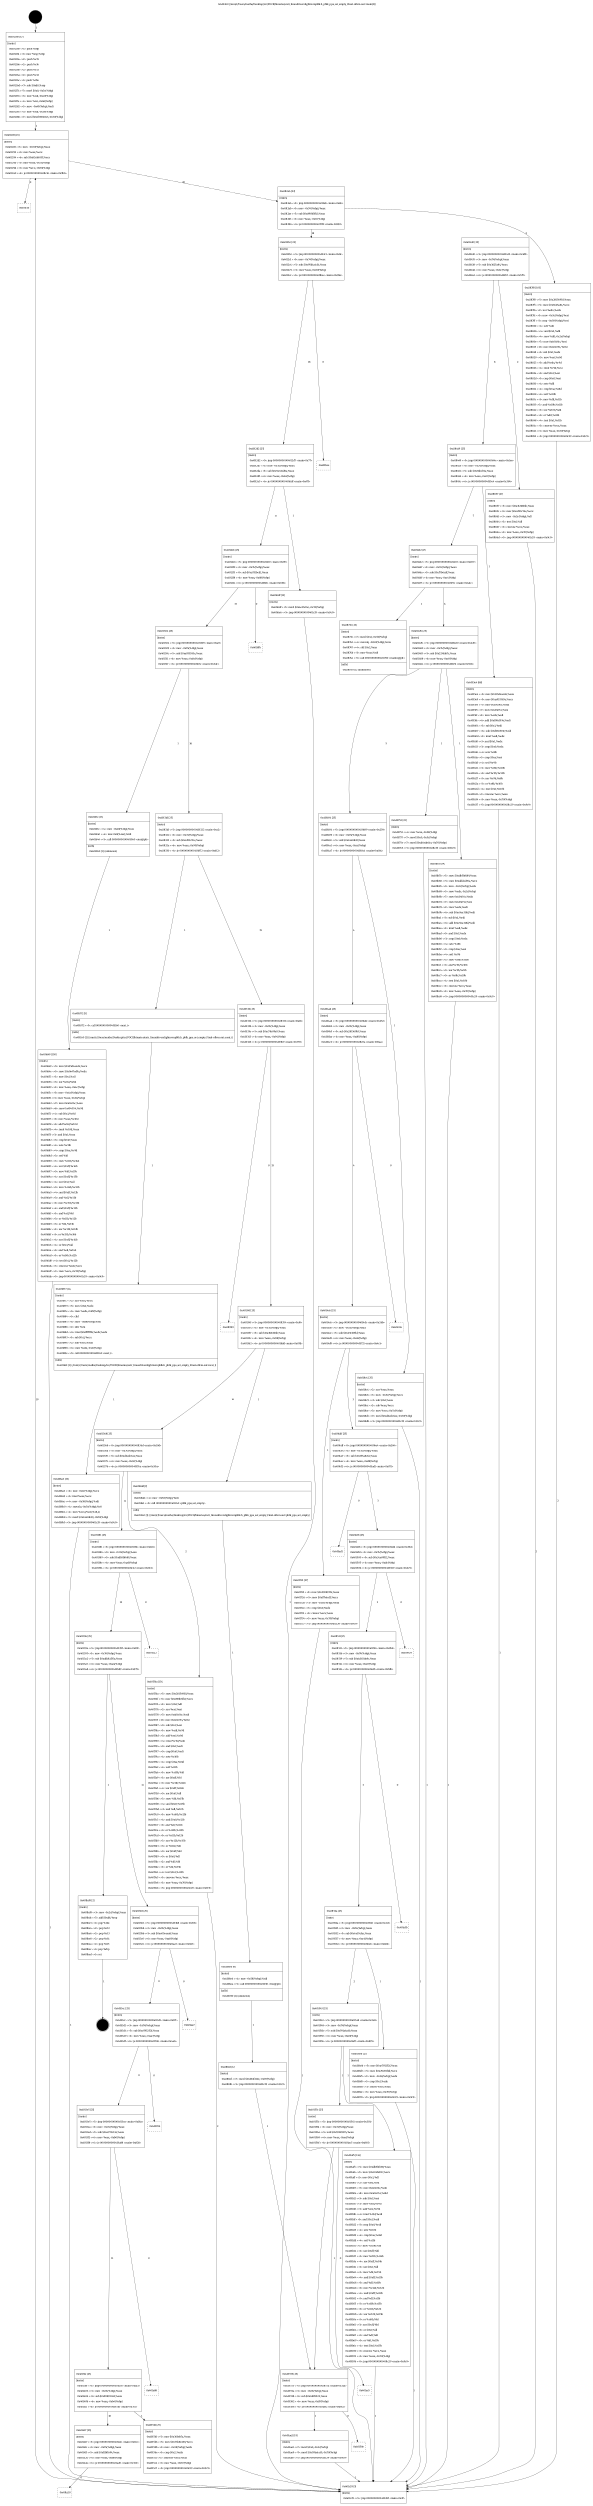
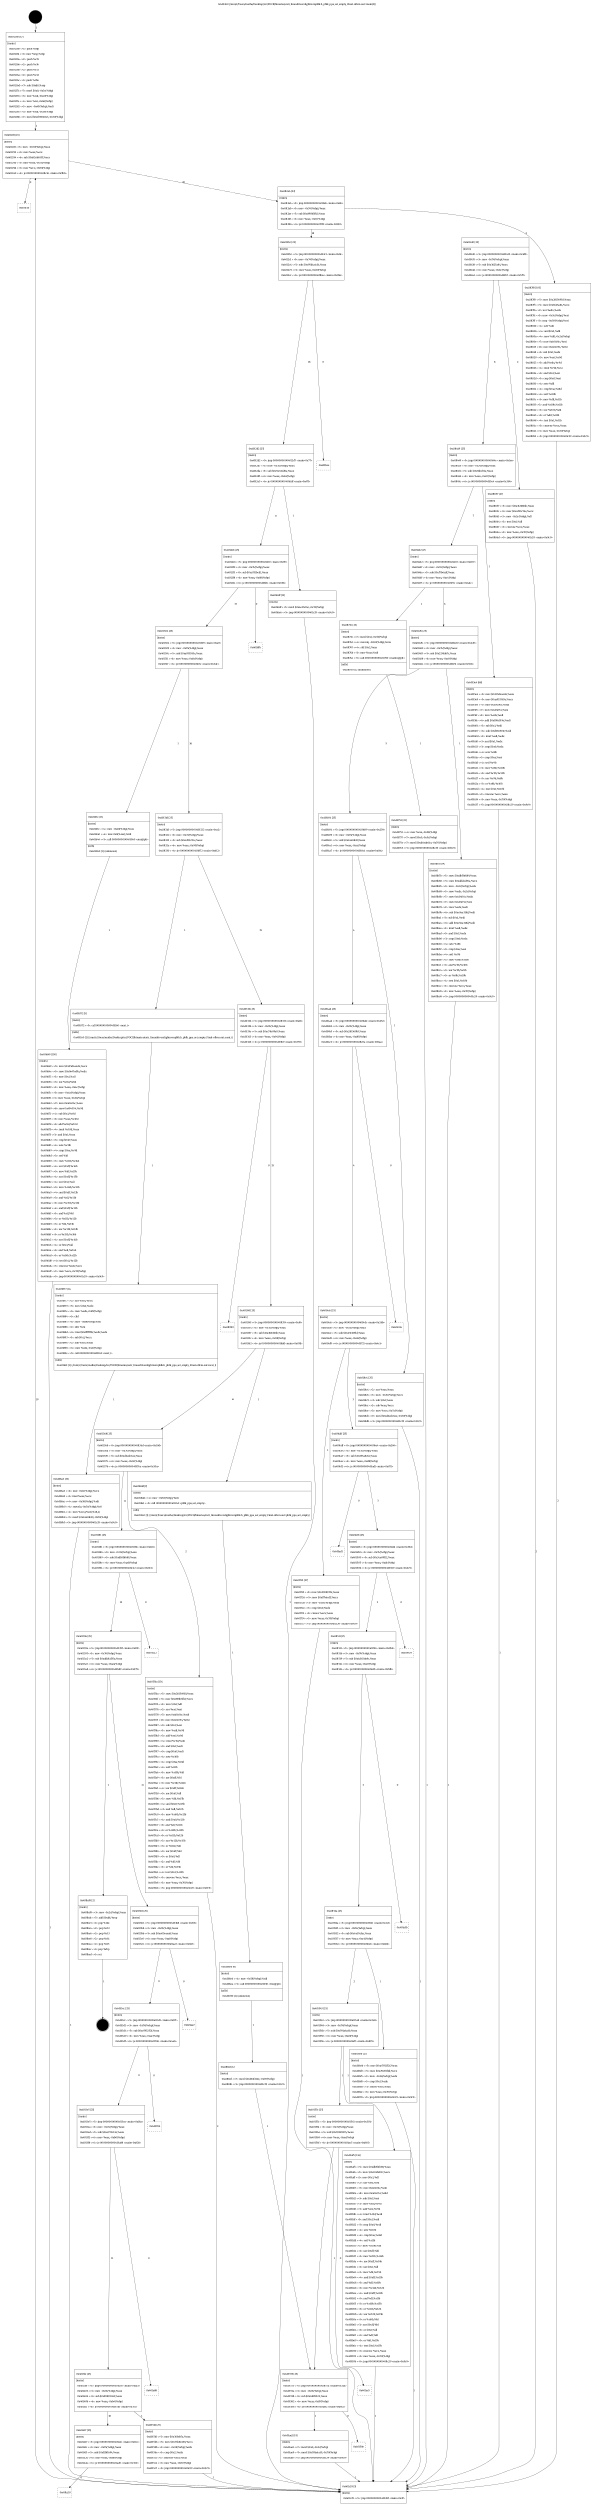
edge "0x40147b [25]" -> "0x401753 [23]": now "0x40173c [23]" -> "0x401753 [23]"
edge "0x4015b1 [27]" -> "0x401c29 [5]": added, label "1"
